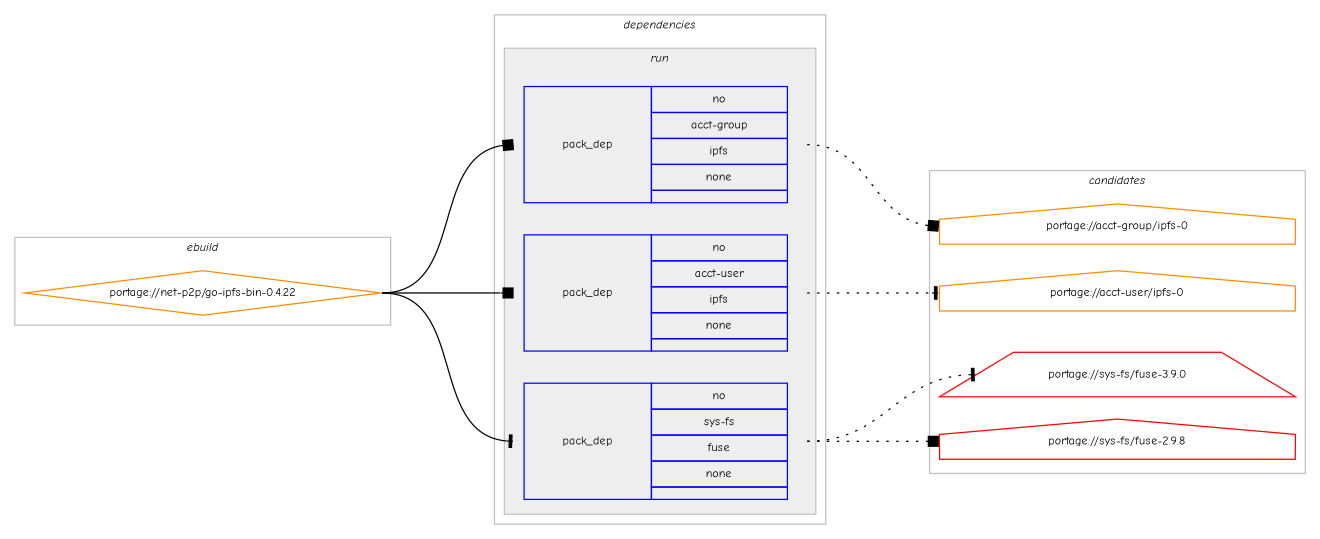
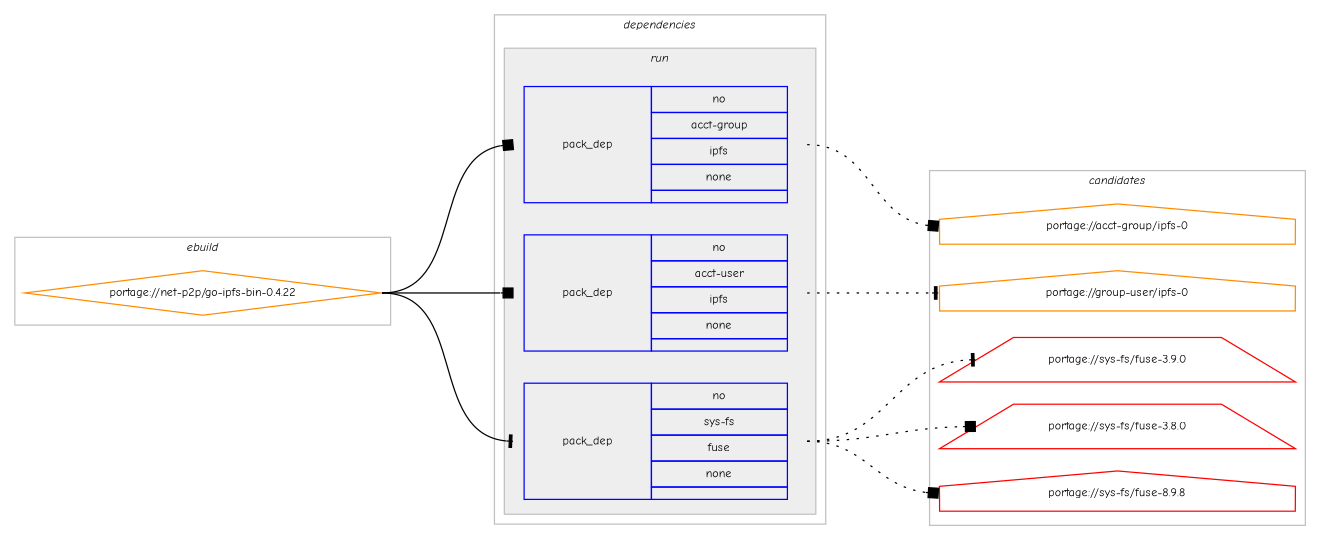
node "portage://acct-user/ipfs-0": label "portage://acct-user/ipfs-0" -> "portage://group-user/ipfs-0"
node "portage://sys-fs/fuse-3.8.0": added
node "portage://sys-fs/fuse-2.9.8": label "portage://sys-fs/fuse-2.9.8" -> "portage://sys-fs/fuse-8.9.8"
